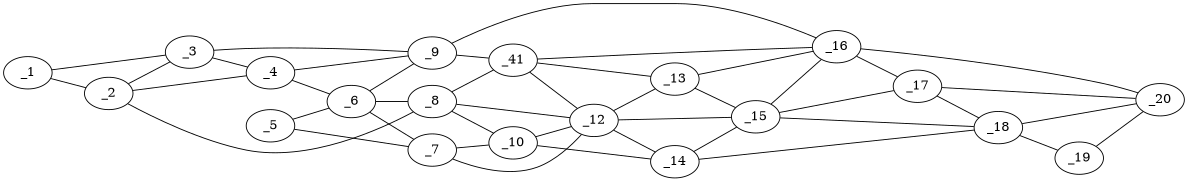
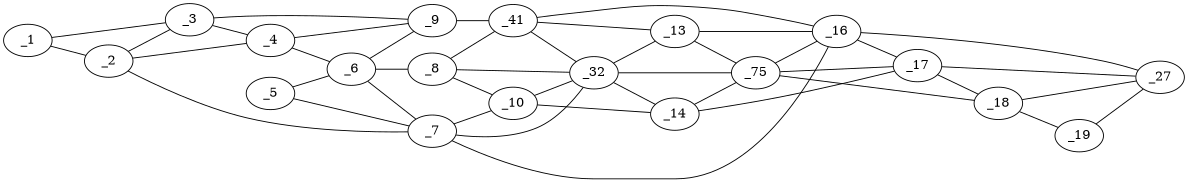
edge "_16" -- "_9": now "_16" -- "_7"
node "_20": label "_20" -> "_27"
node "_15": label "_15" -> "_75"
node "_12": label "_12" -> "_32"
edge "_18" -- "_14": now "_17" -- "_14"
edge "_2" -- "_8": now "_2" -- "_7"
